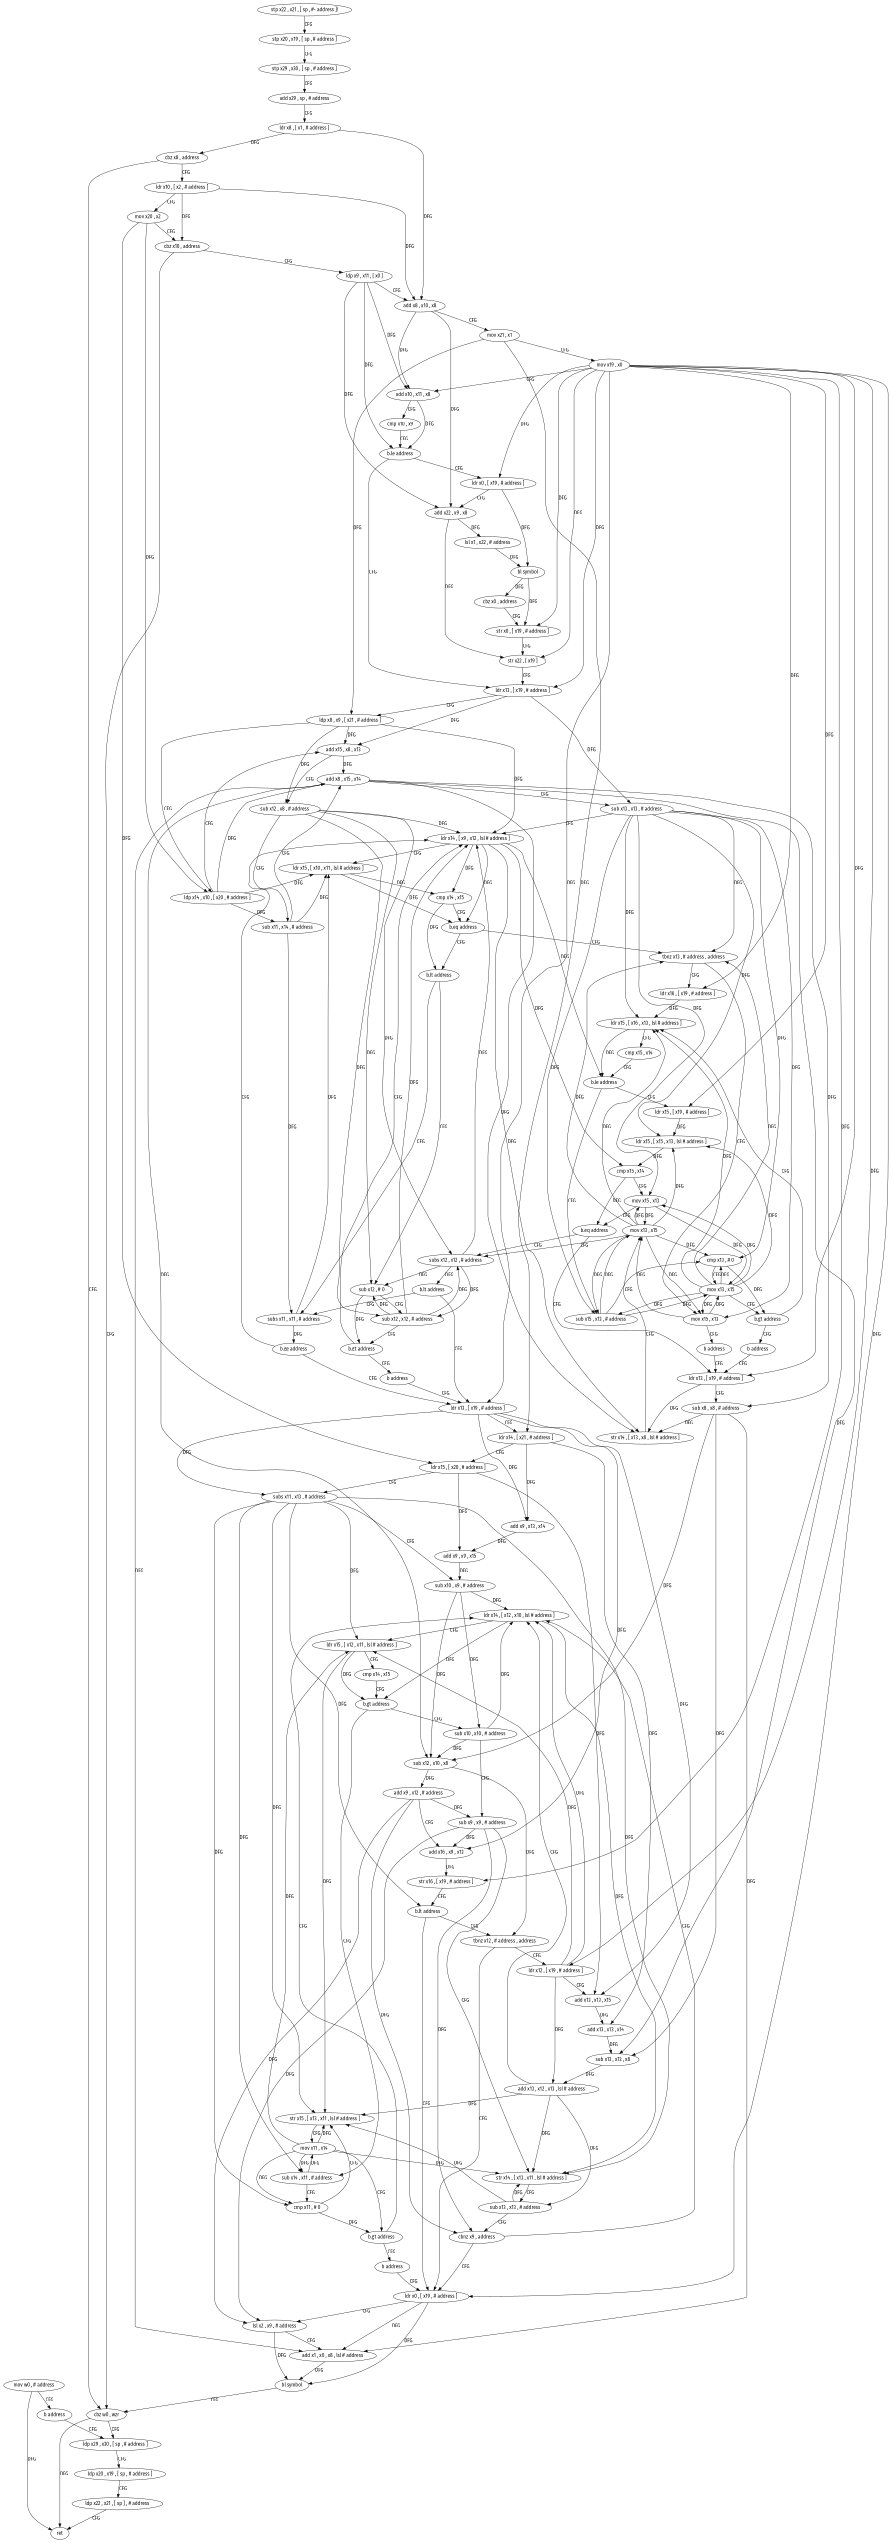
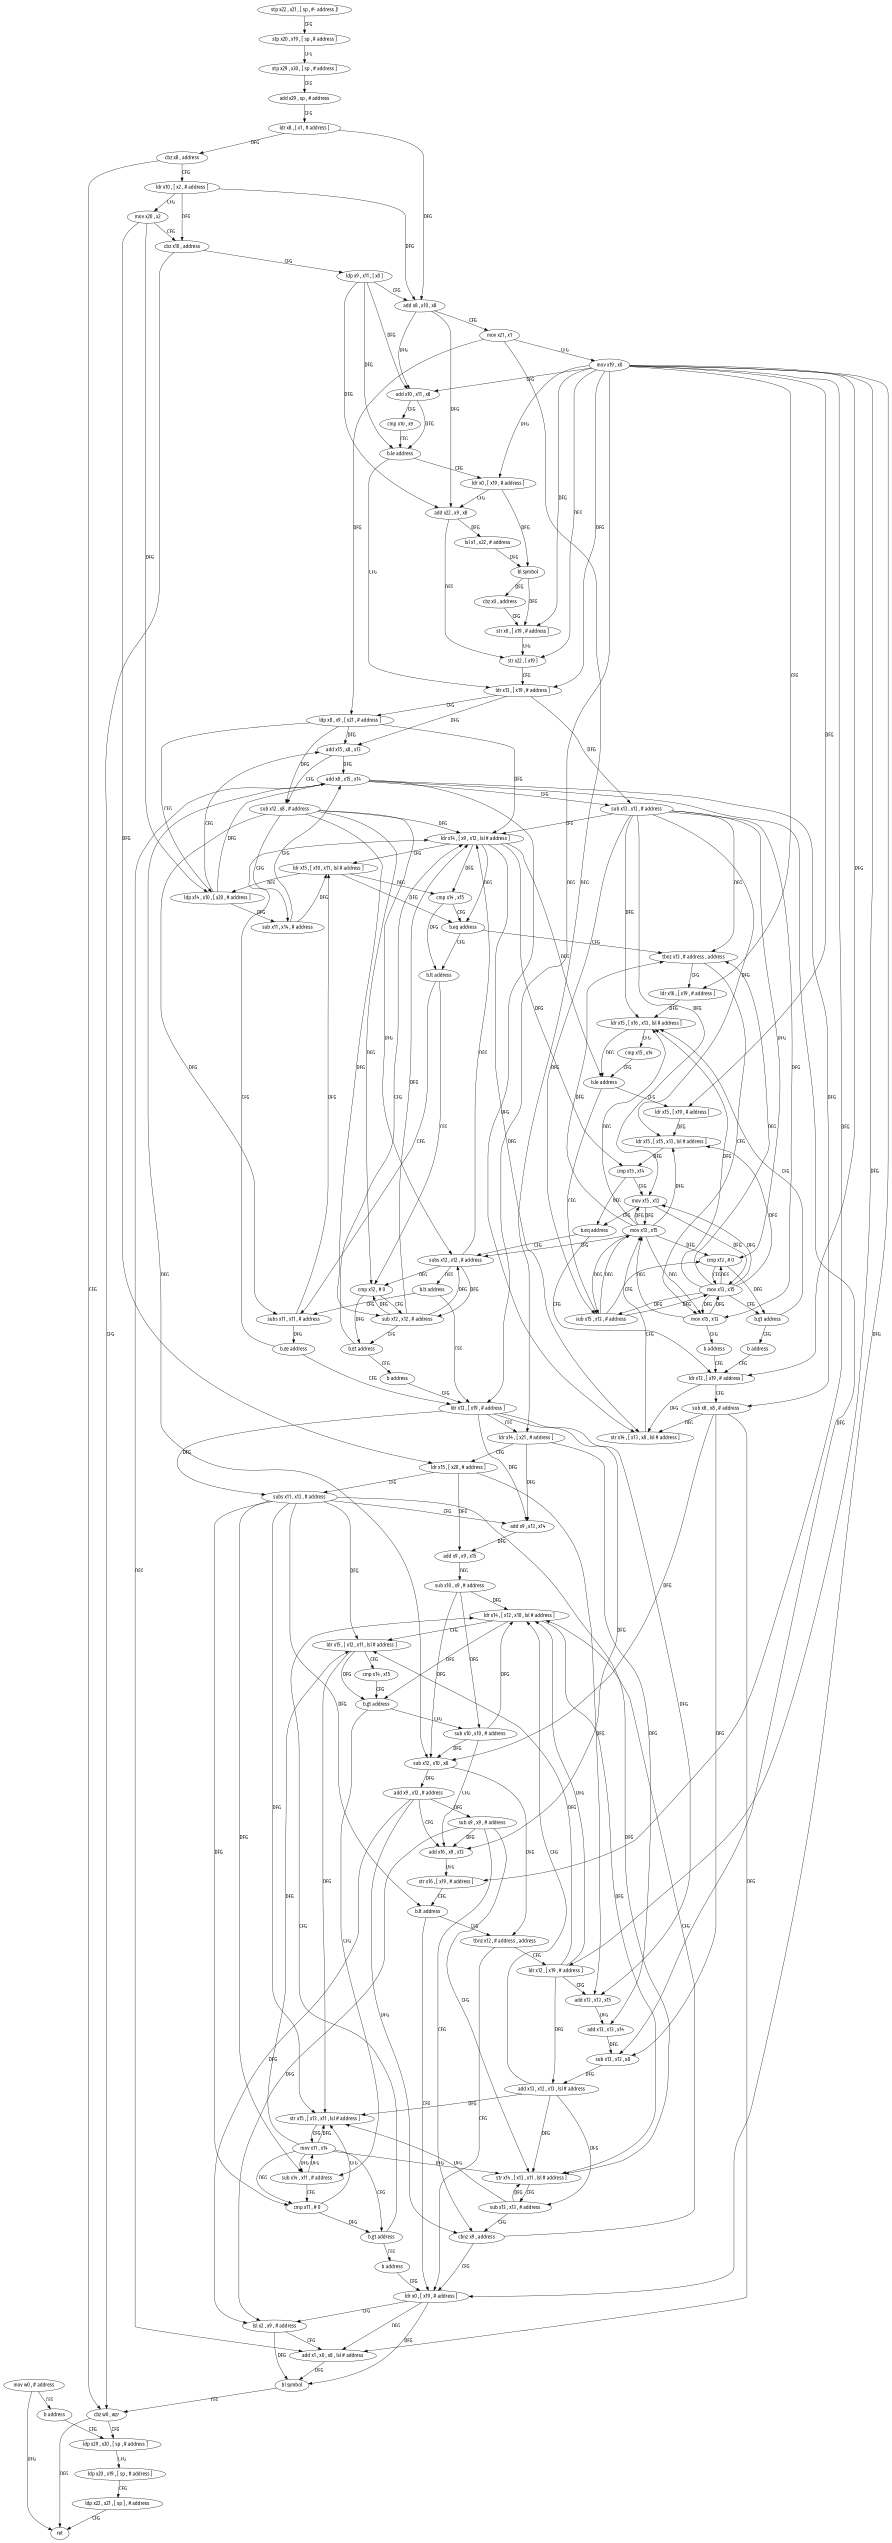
edge "mov x19 , x0" -> "ldr x16 , [ x19 , # address ]": label "DFG" -> "CFG"
edge "ldp x14 , x10 , [ x20 , # address ]" -> "ldr x15 , [ x10 , x11 , lsl # address ]": reversed
edge "sub x11 , x14 , # address" -> "subs x11 , x11 , # address": now "sub x12 , x8 , # address" -> "subs x11 , x11 , # address"
node "sub x12 , # 0": label "sub x12 , # 0" -> "cmp x12 , # 0"
edge "subs x11 , x13 , # address" -> "sub x10 , x9 , # address": now "subs x11 , x13 , # address" -> "add x9 , x13 , x14"
edge "sub x10 , x10 , # address" -> "sub x9 , x9 , # address": now "sub x10 , x10 , # address" -> "add x16 , x9 , x13"
edge "sub x9 , x9 , # address" -> "cbnz x9 , address": label "DFG" -> "CFG"
